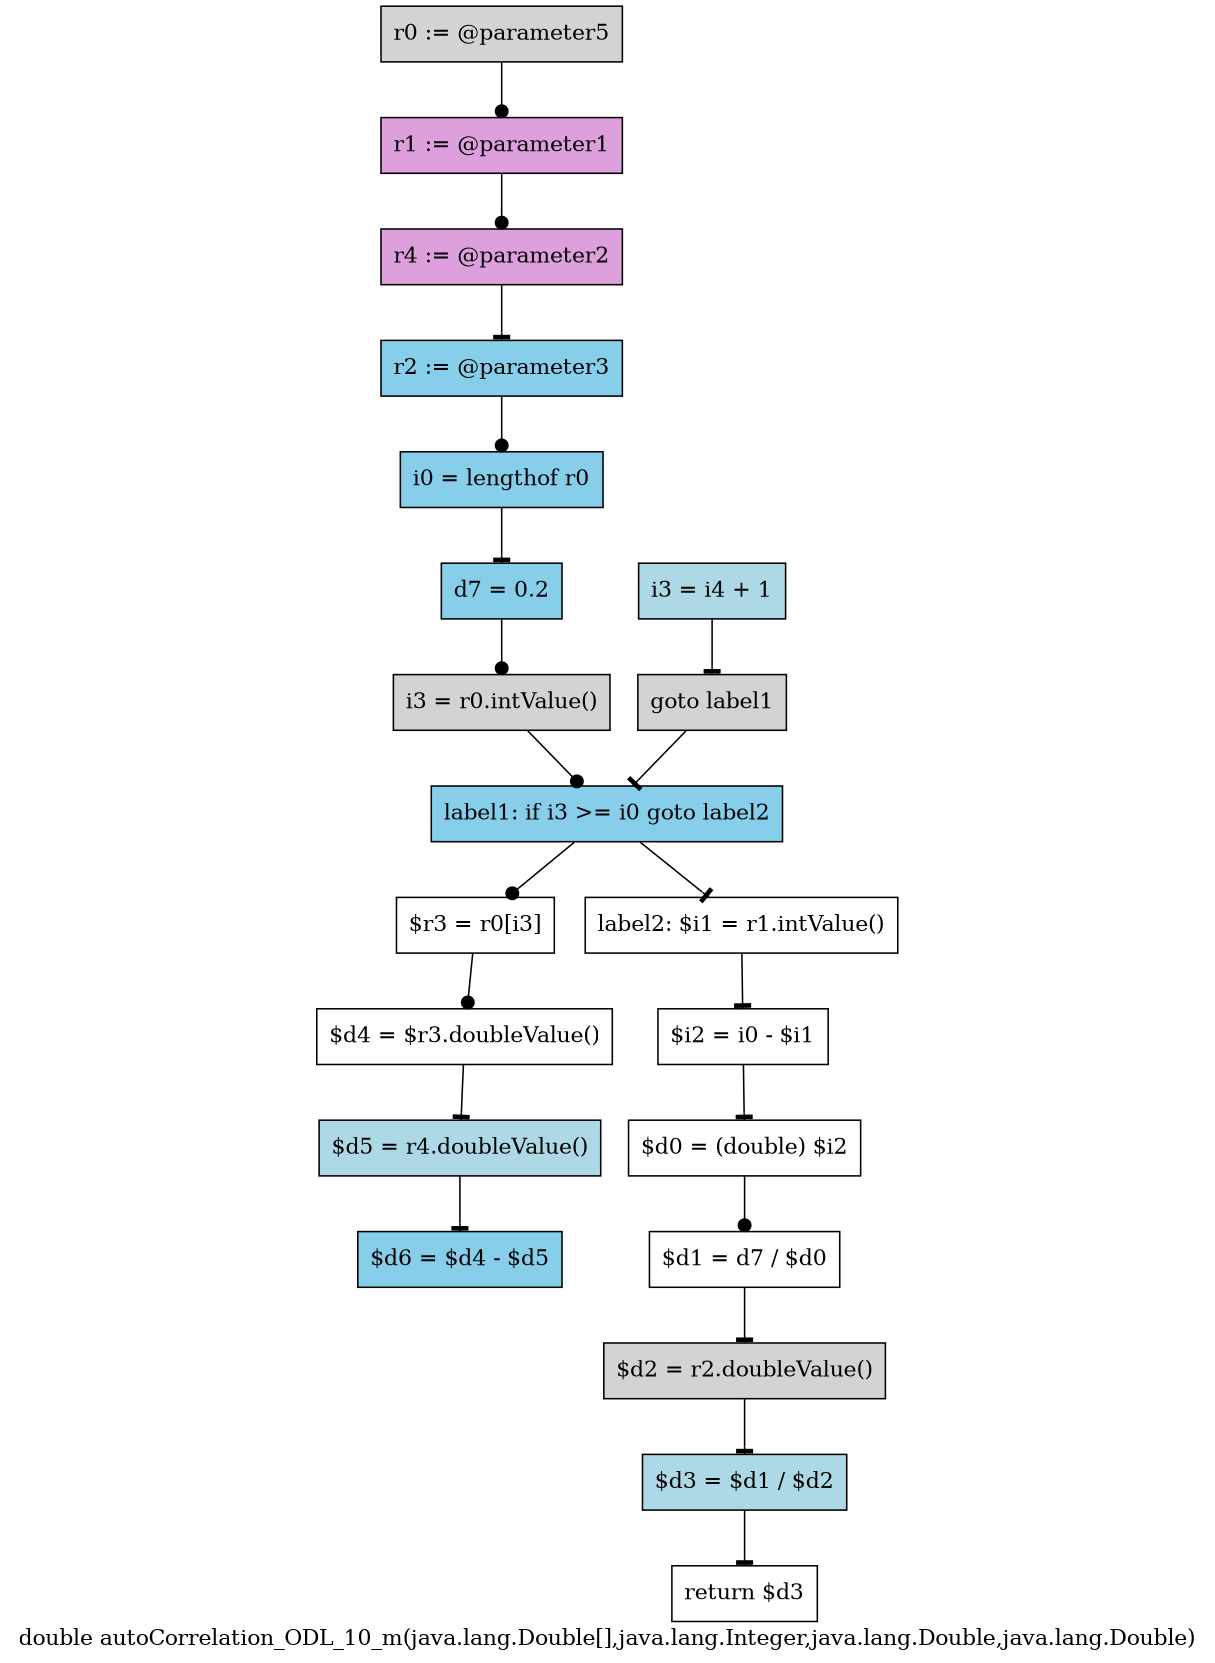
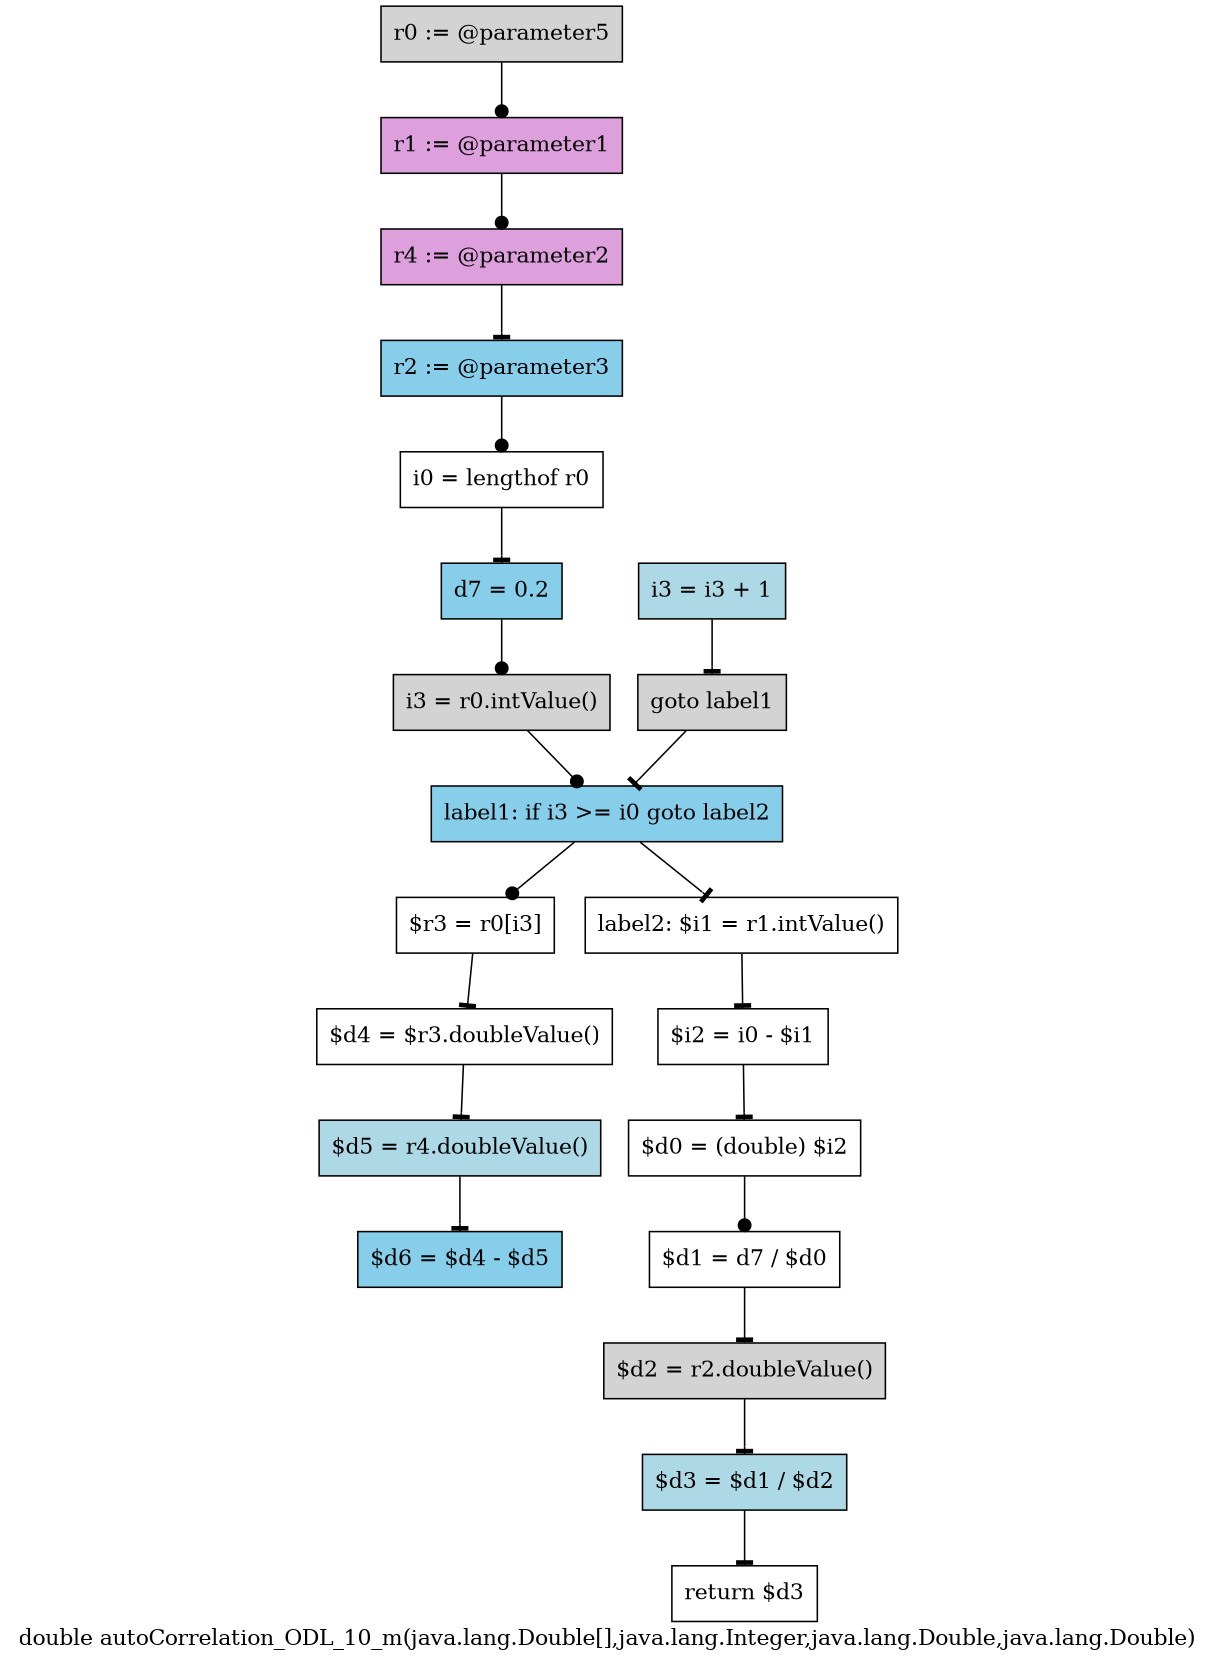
node "i0 = lengthof r0": fillcolor skyblue -> white
node "i3 = i4 + 1": label "i3 = i4 + 1" -> "i3 = i3 + 1"
edge "$r3 = r0[i3]" -> "$d4 = $r3.doubleValue()": arrowhead dot -> tee
